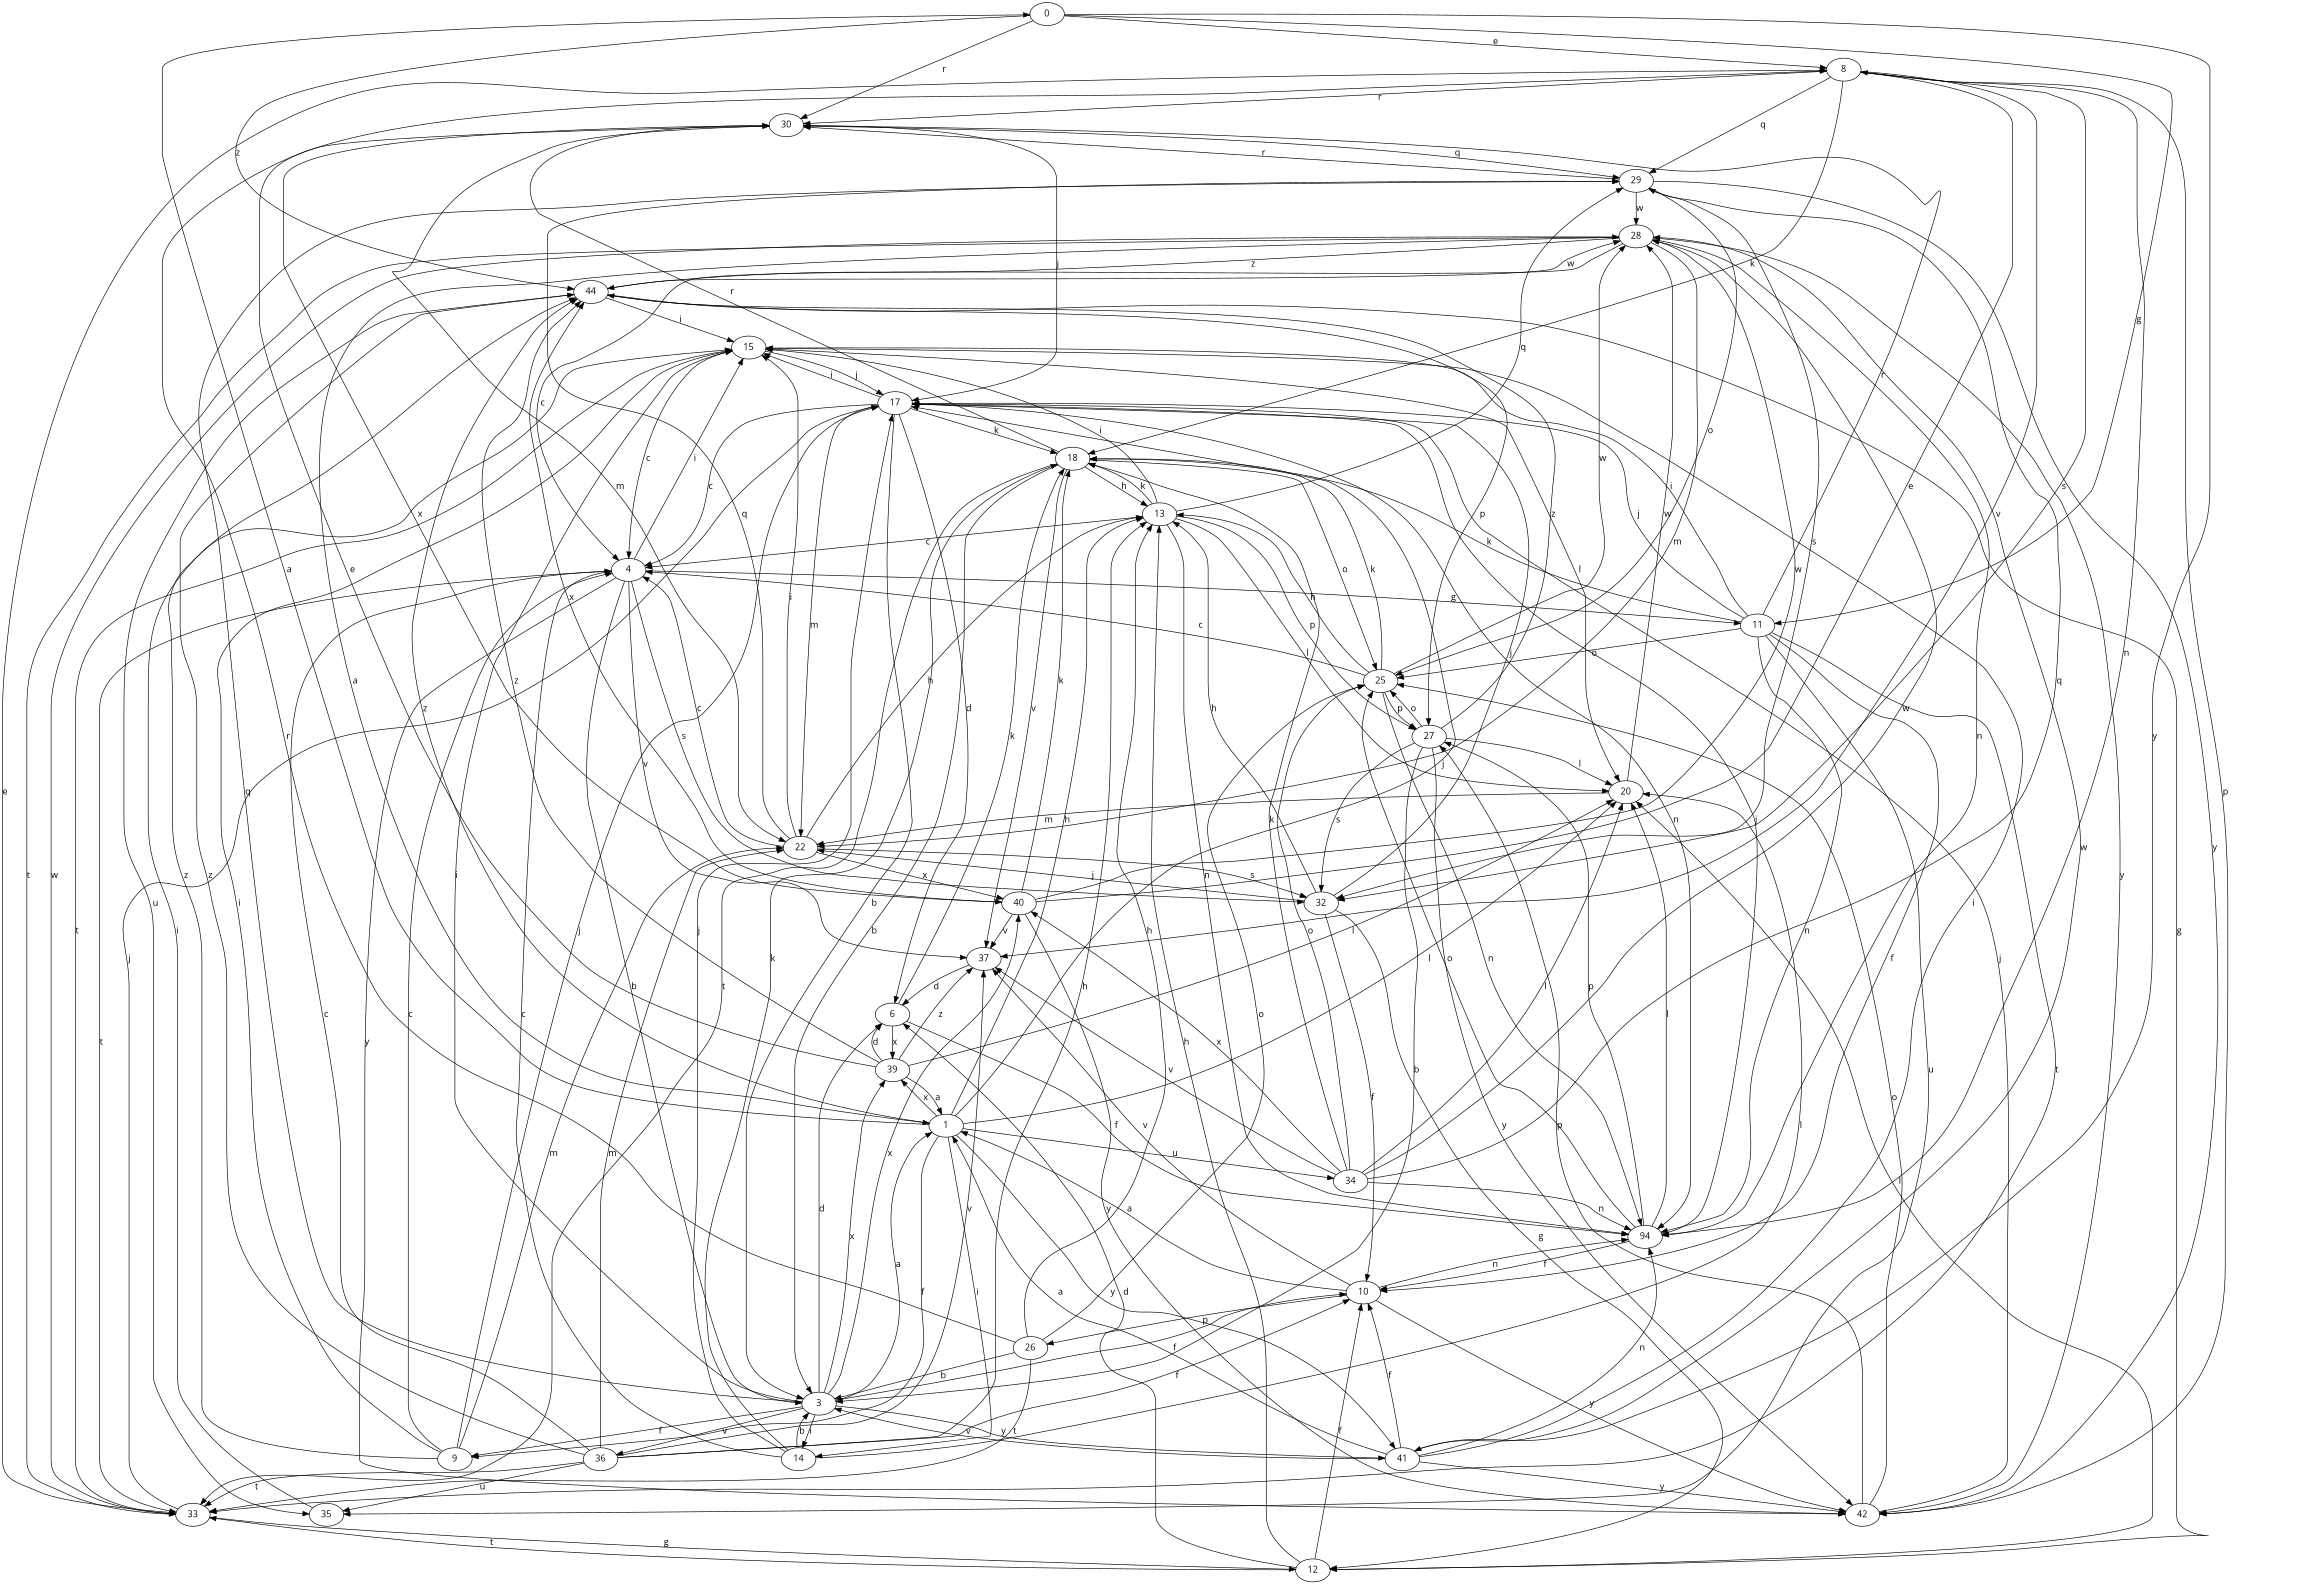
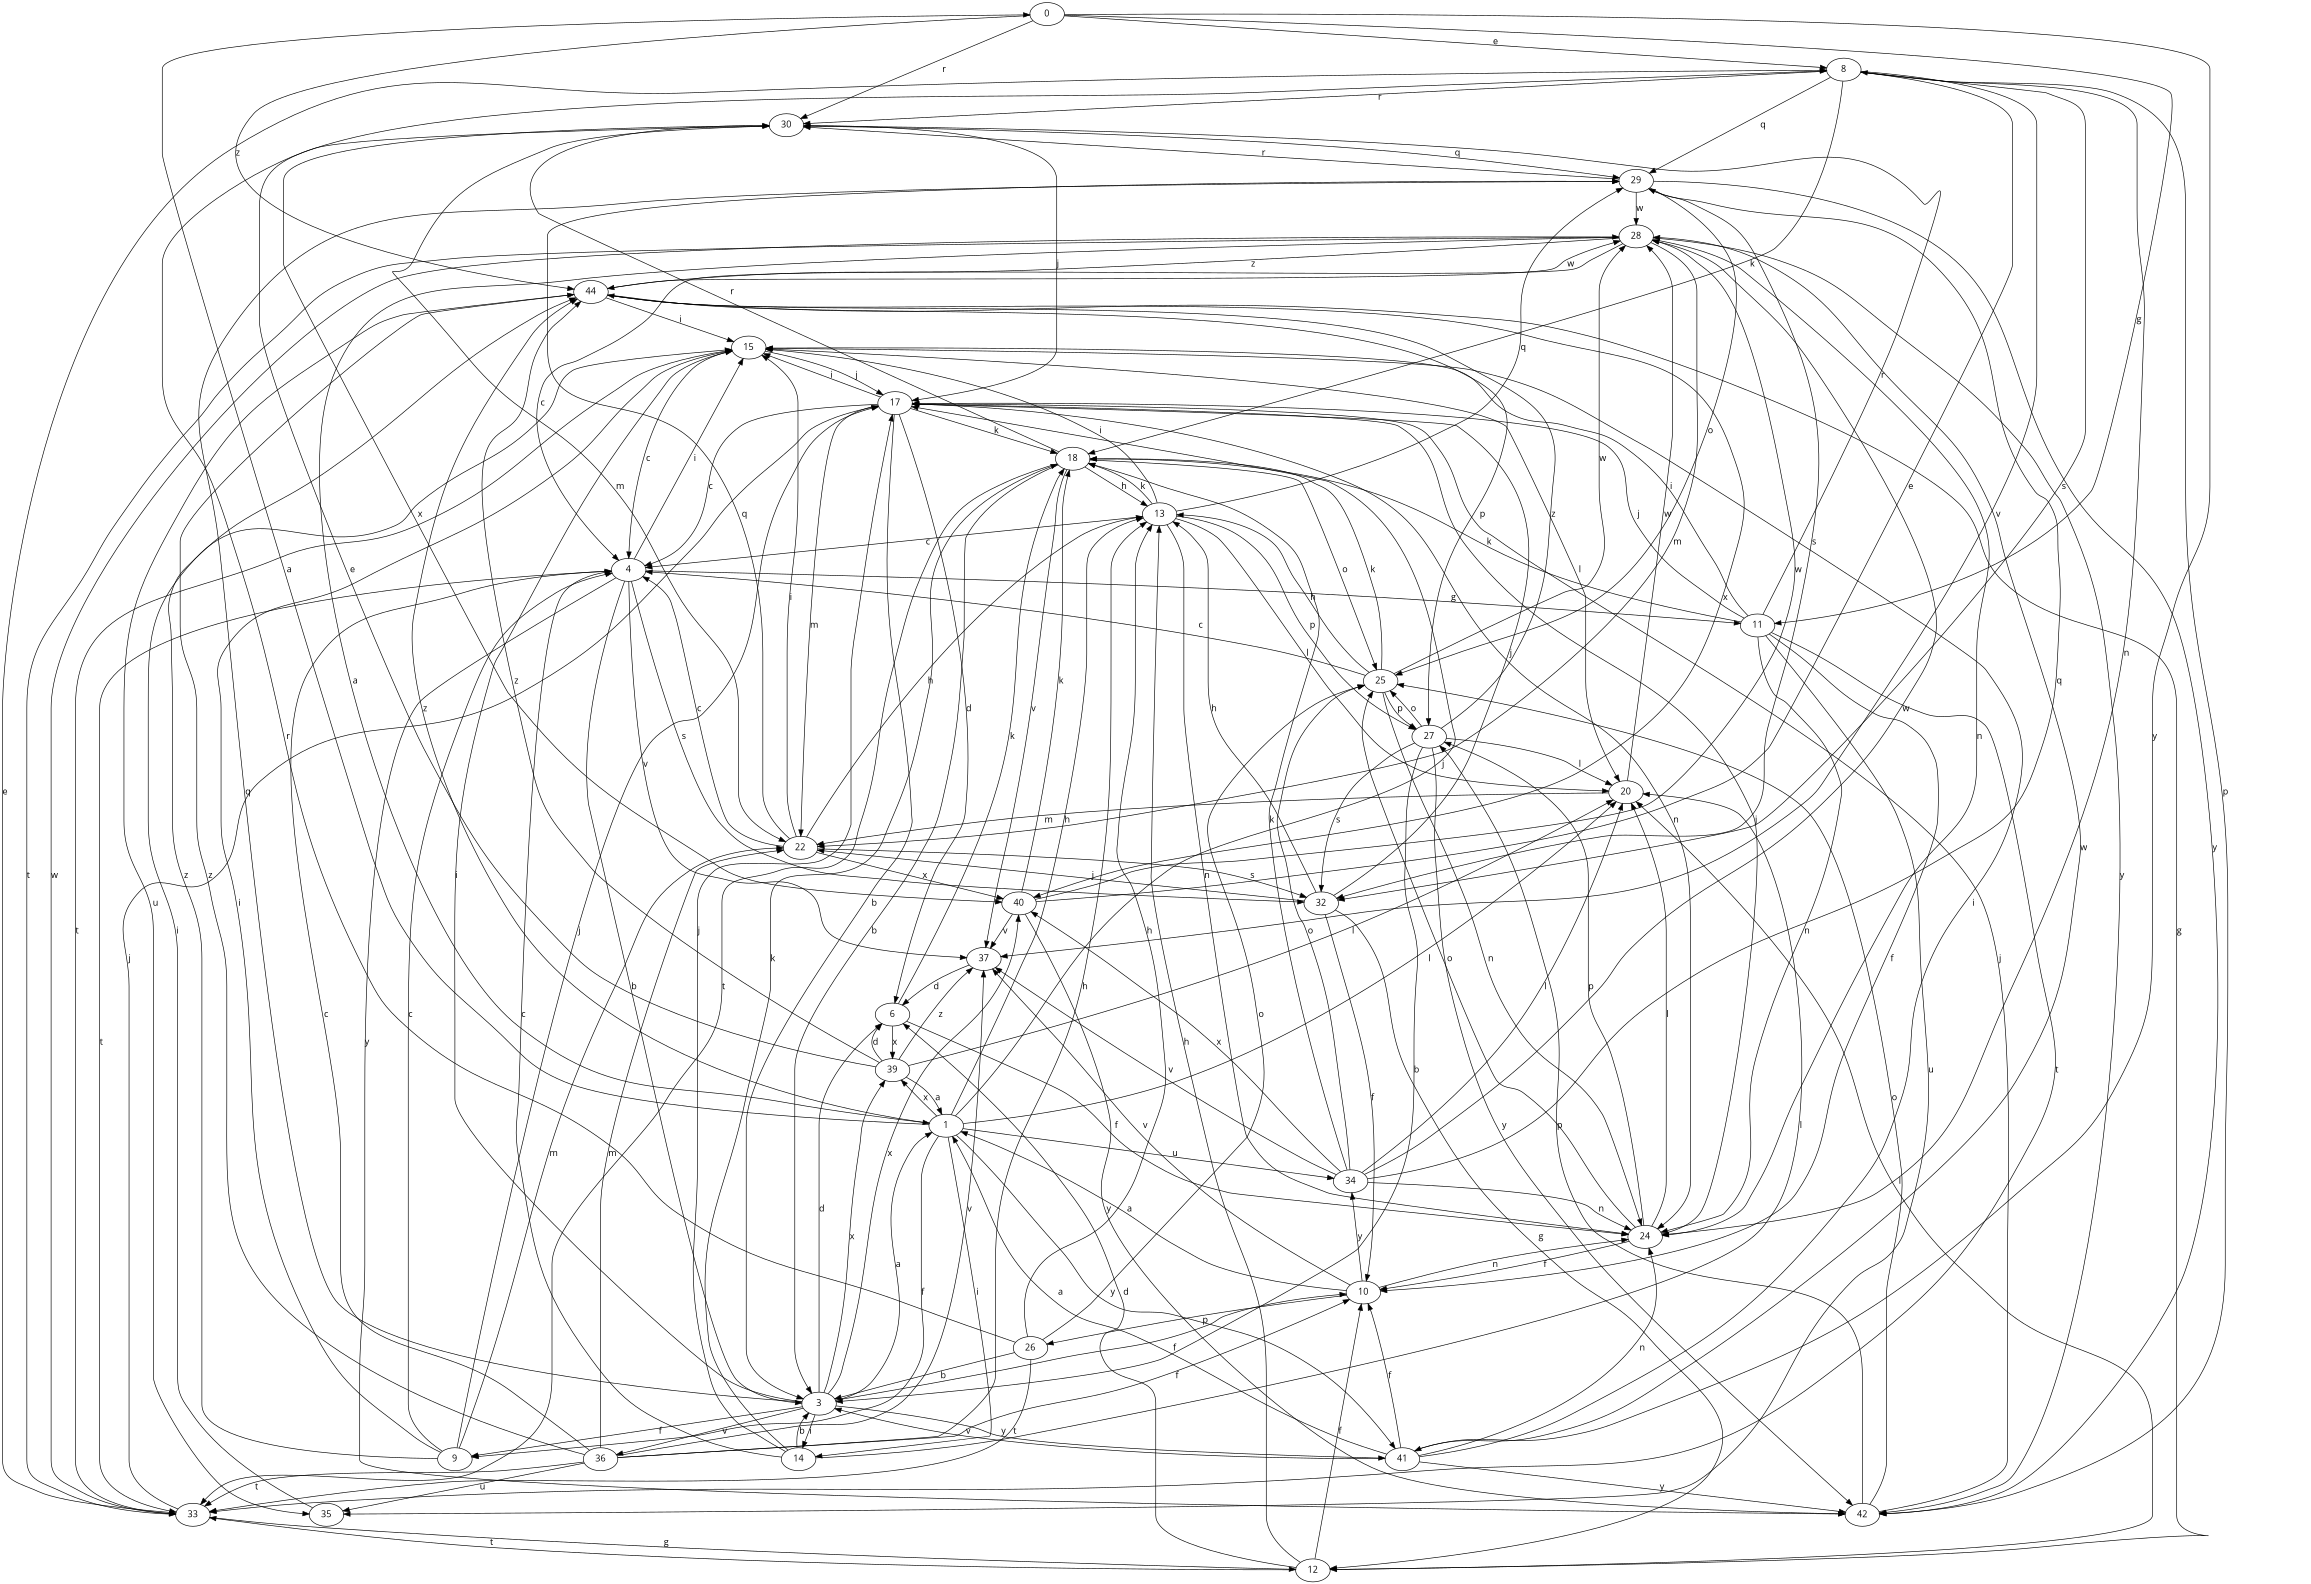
edge "11" -> "25": removed, label "o"
edge "40" -> "44": reversed
node "94": label "94" -> "24"
edge "10" -> "42": now "10" -> "34"
